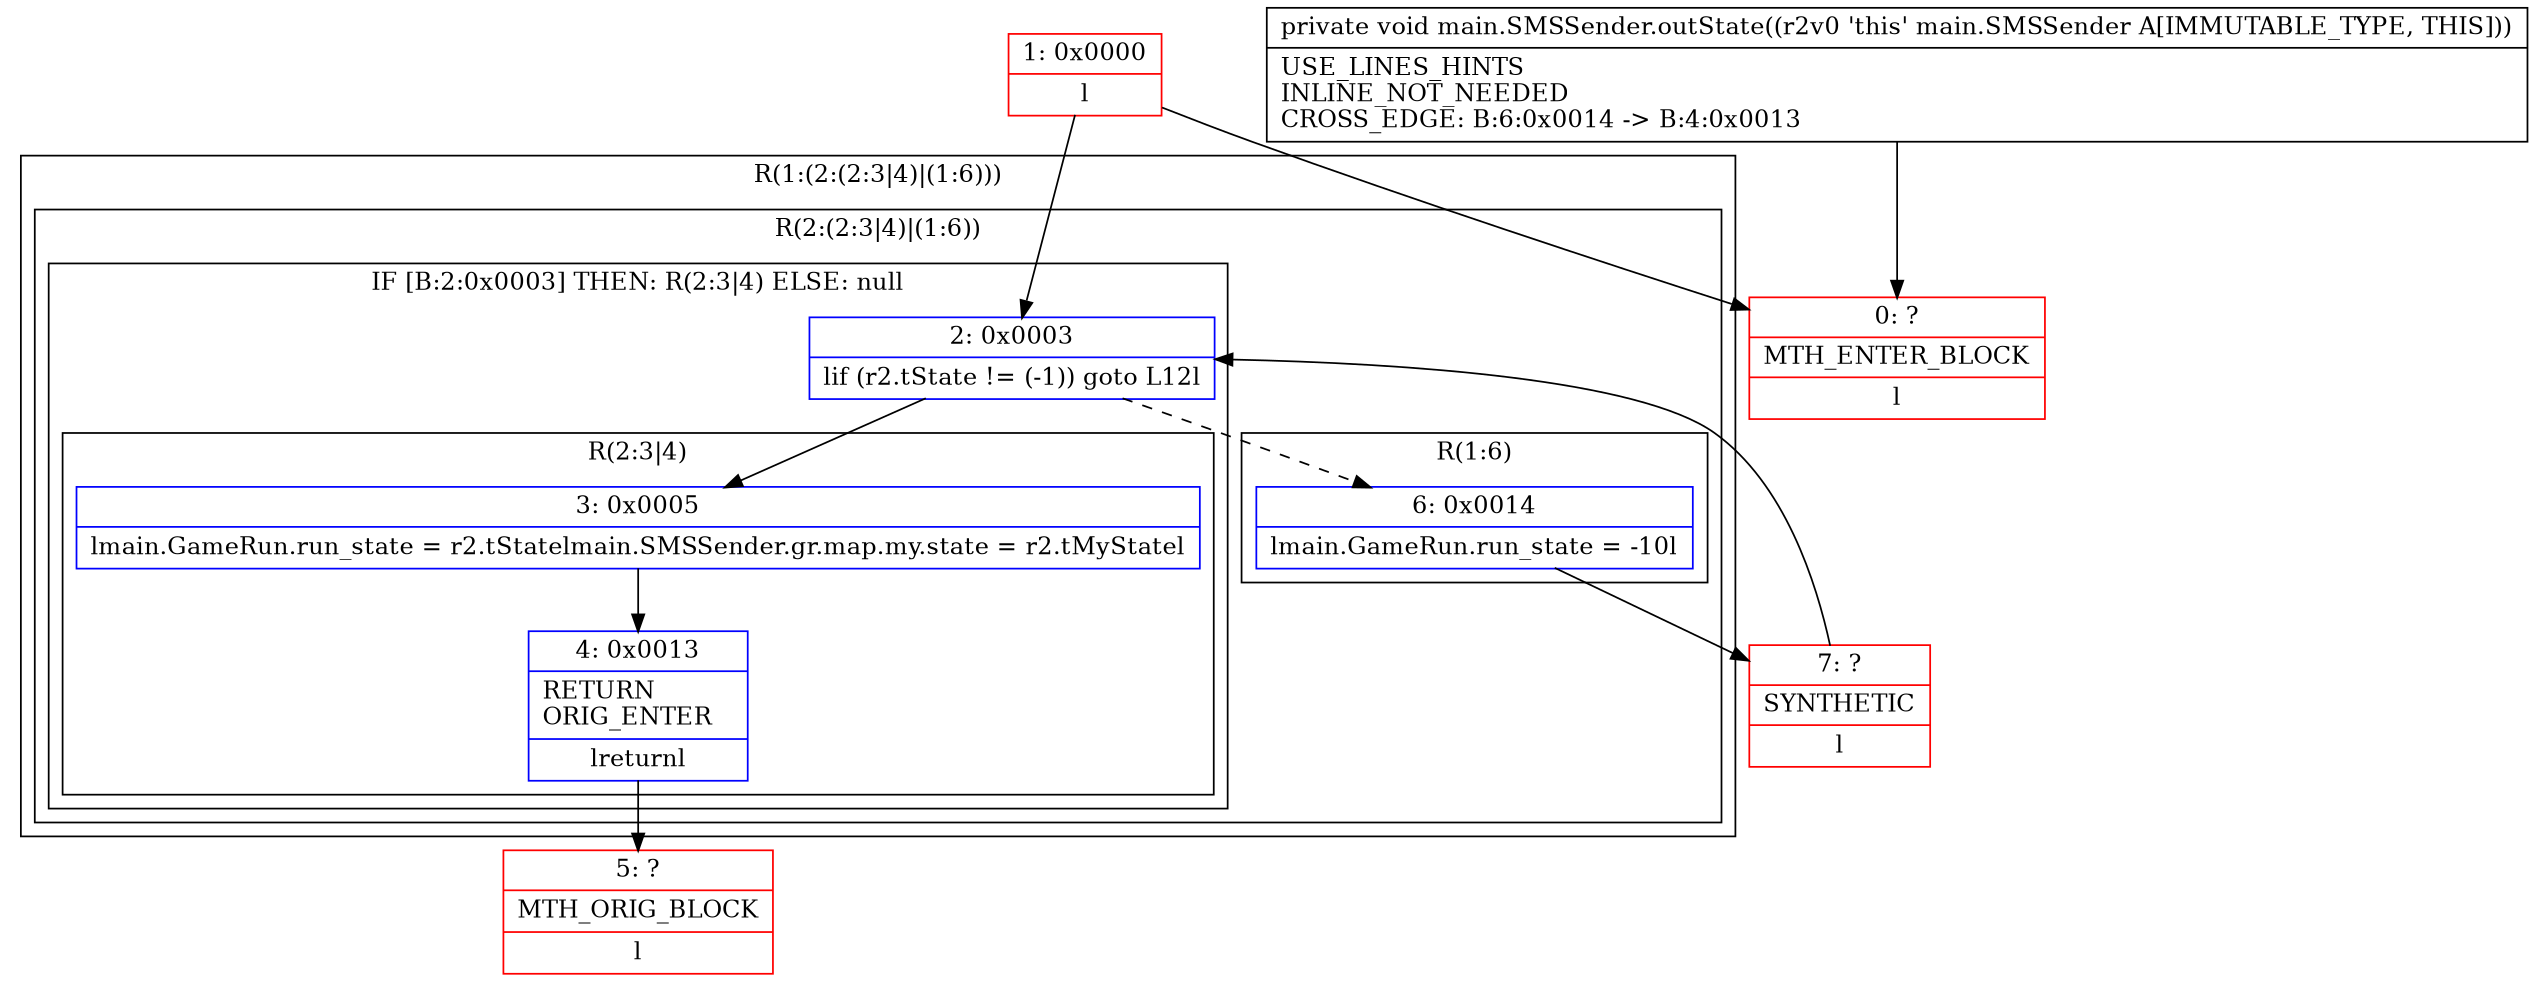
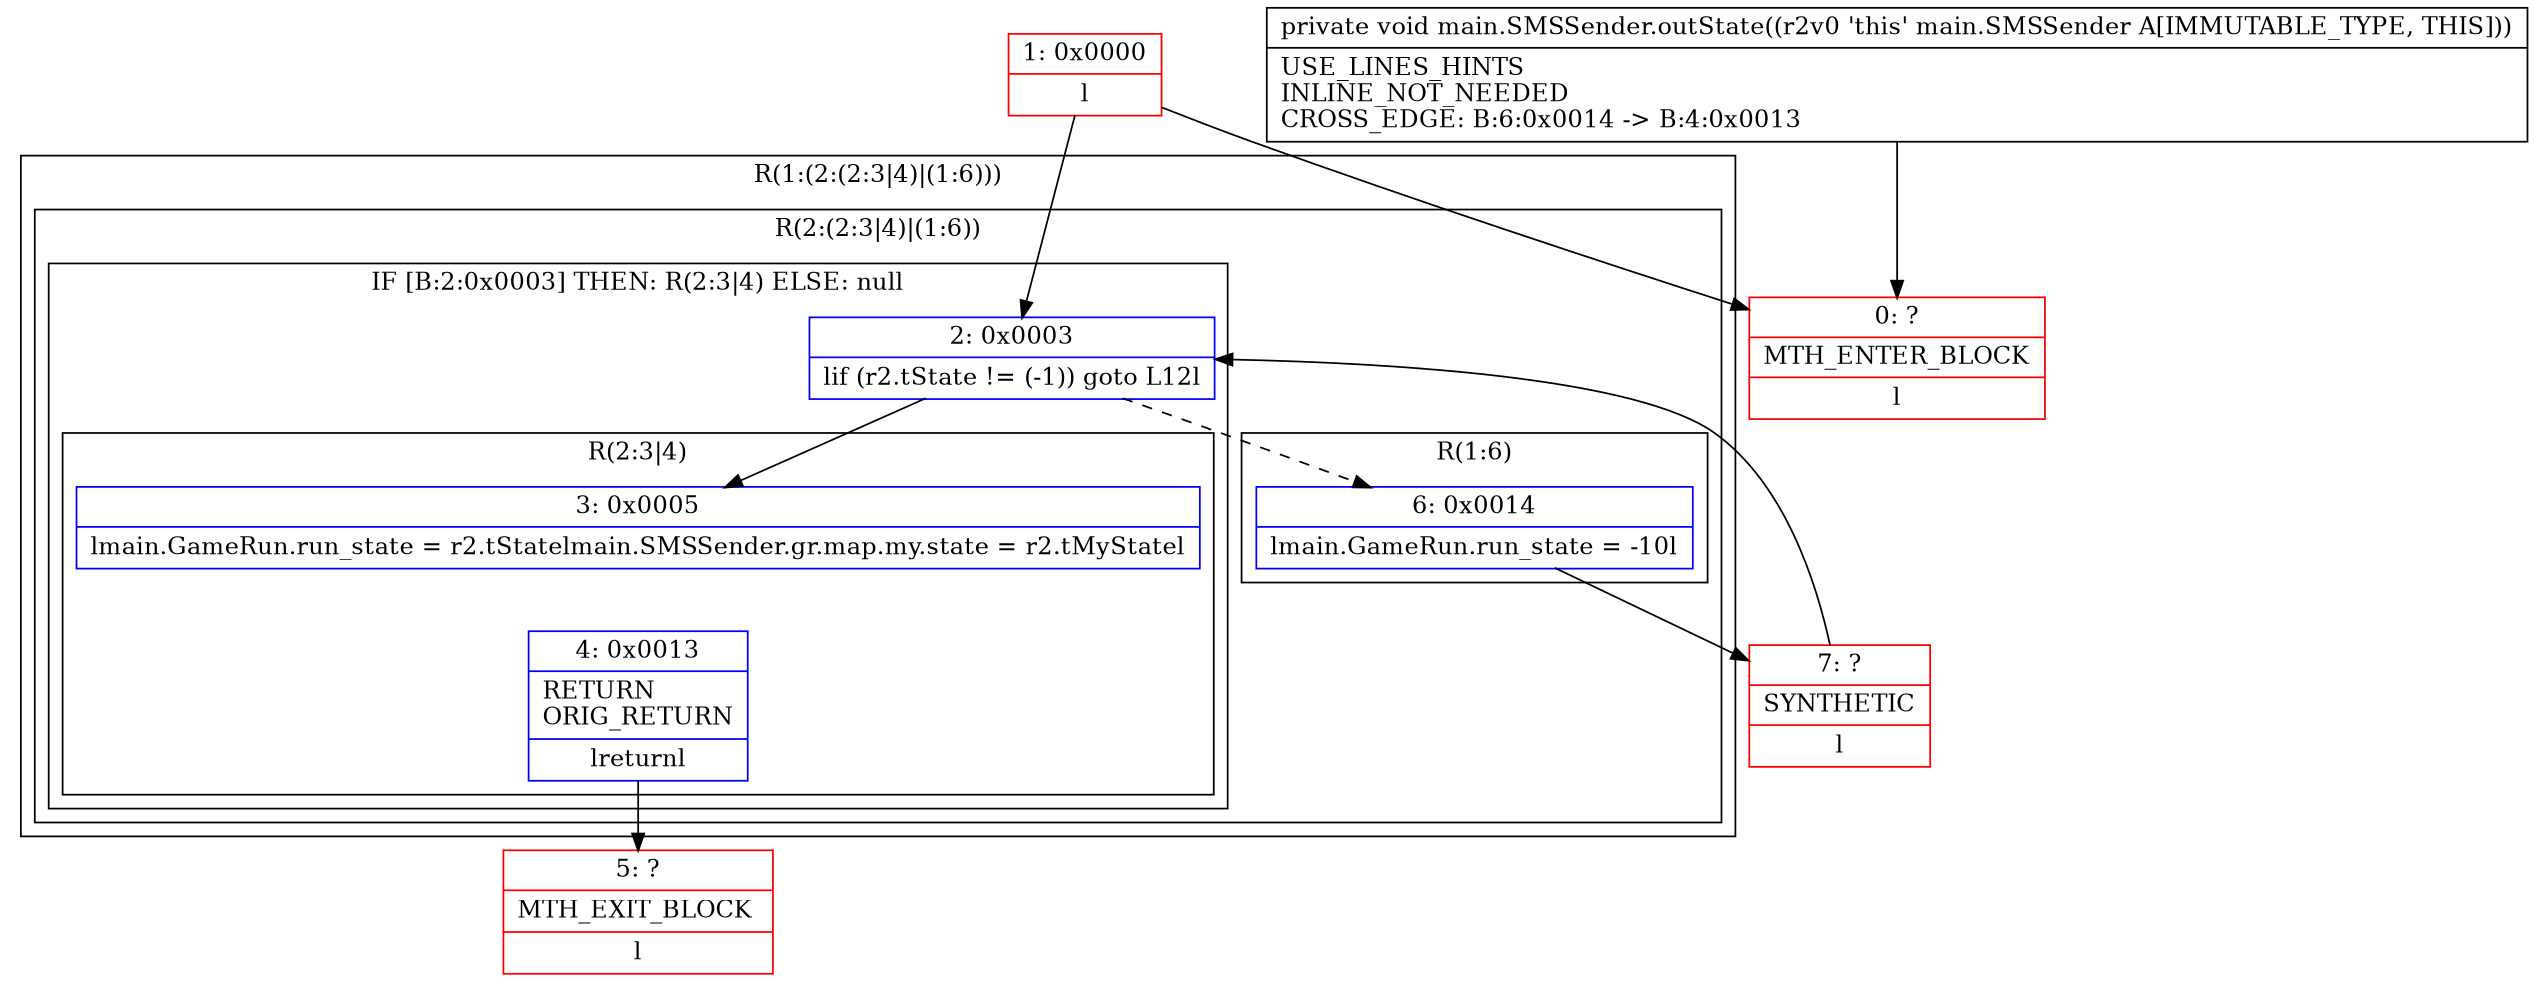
edge "3: 0x0005" -> "4: 0x0013": removed
node "4: 0x0013": text "ORIG_ENTER" -> "ORIG_RETURN"
node "5: ?": text "MTH_ORIG_BLOCK" -> "MTH_EXIT_BLOCK"
